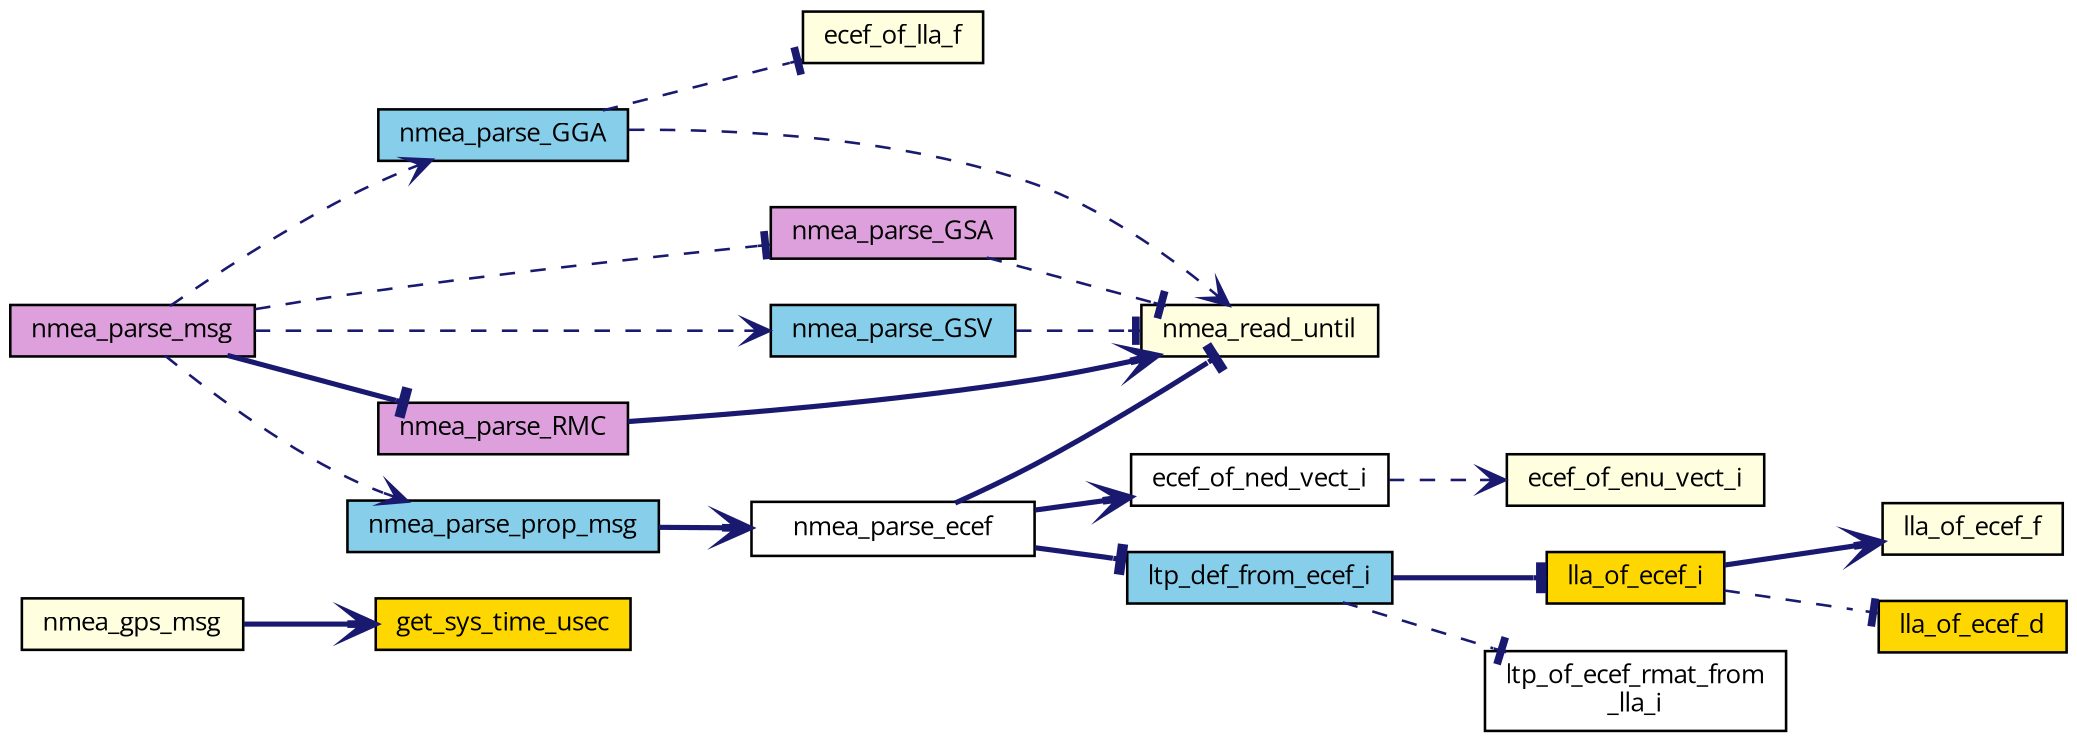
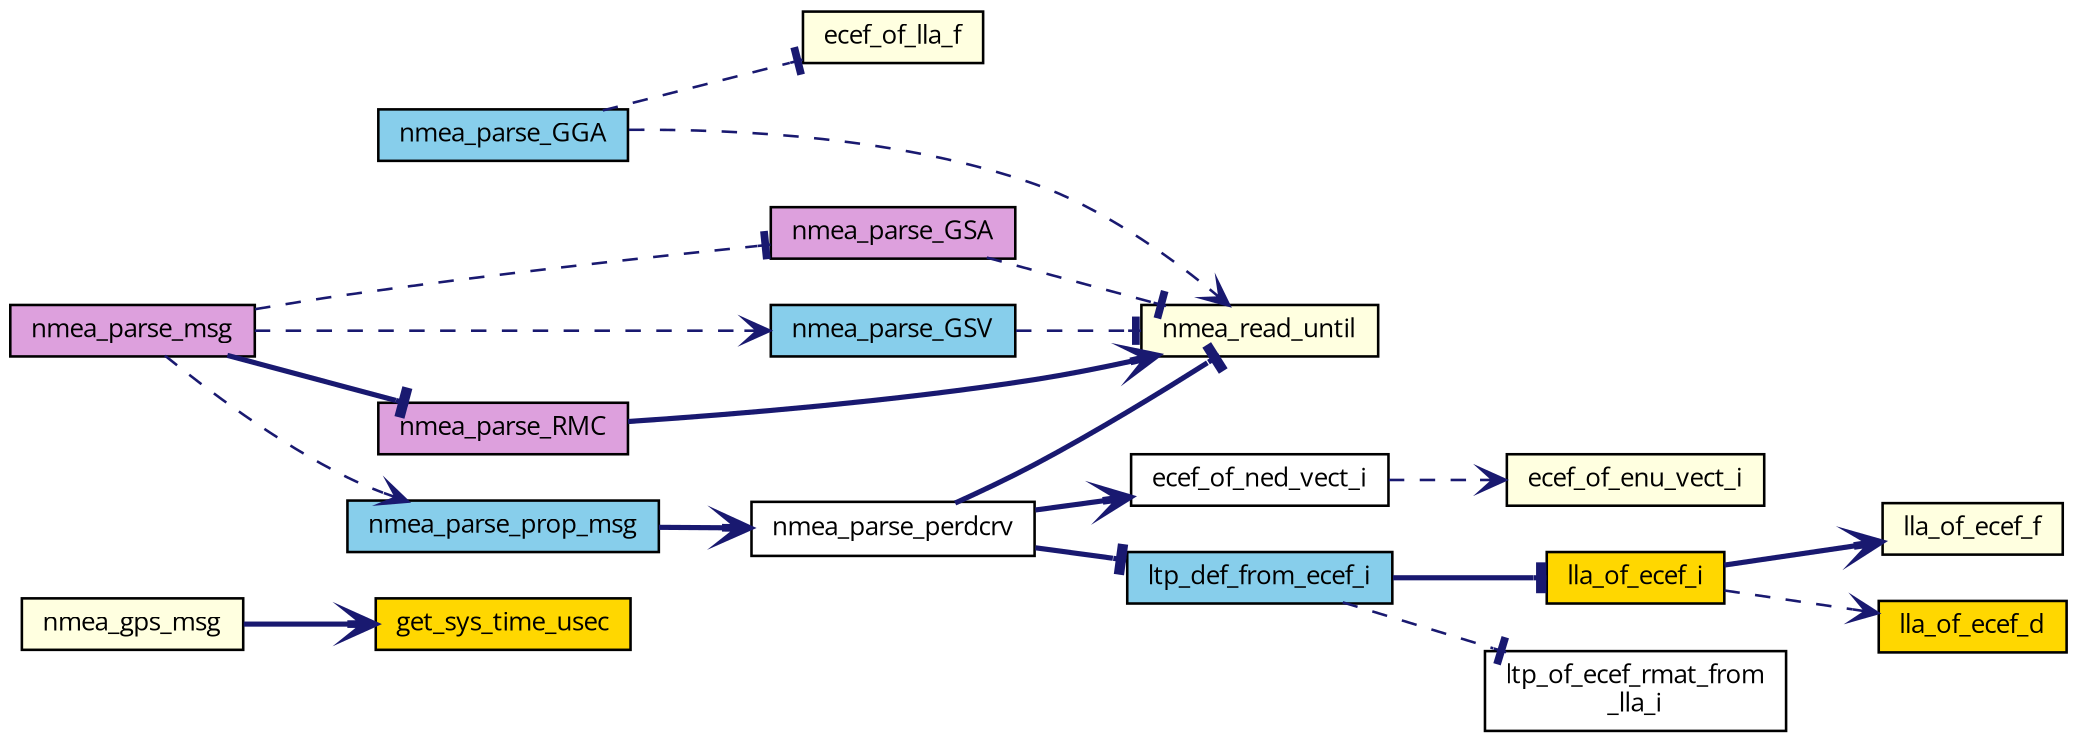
edge "nmea_parse_msg" -> "nmea_parse_GGA": removed
node "nmea_parse_ecef": label "nmea_parse_ecef" -> "nmea_parse_perdcrv"
edge "lla_of_ecef_i" -> "lla_of_ecef_d": arrowhead tee -> vee
